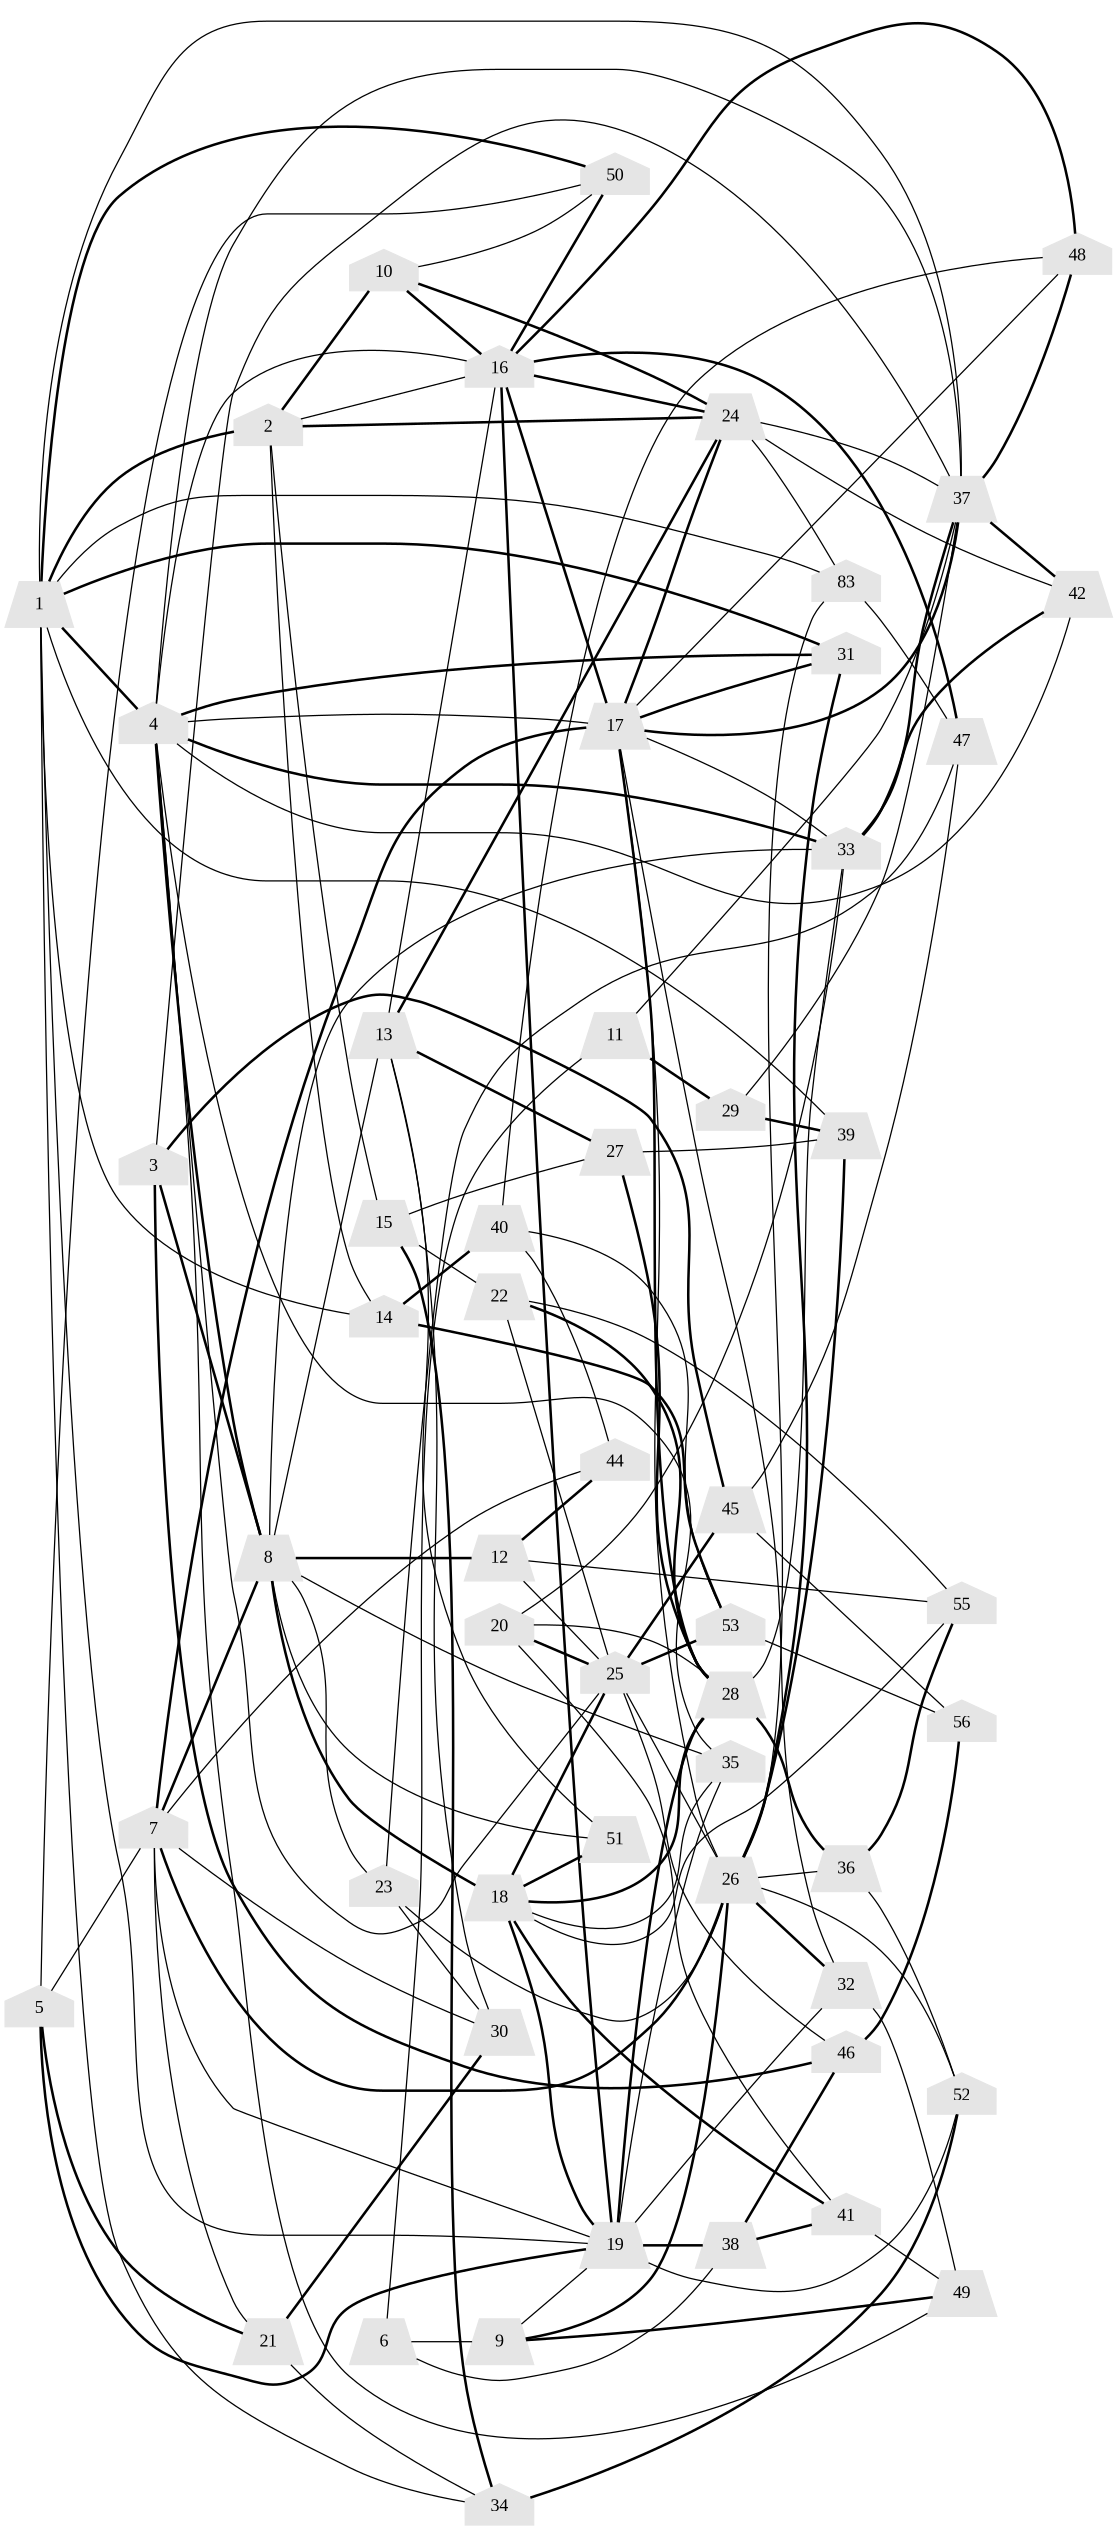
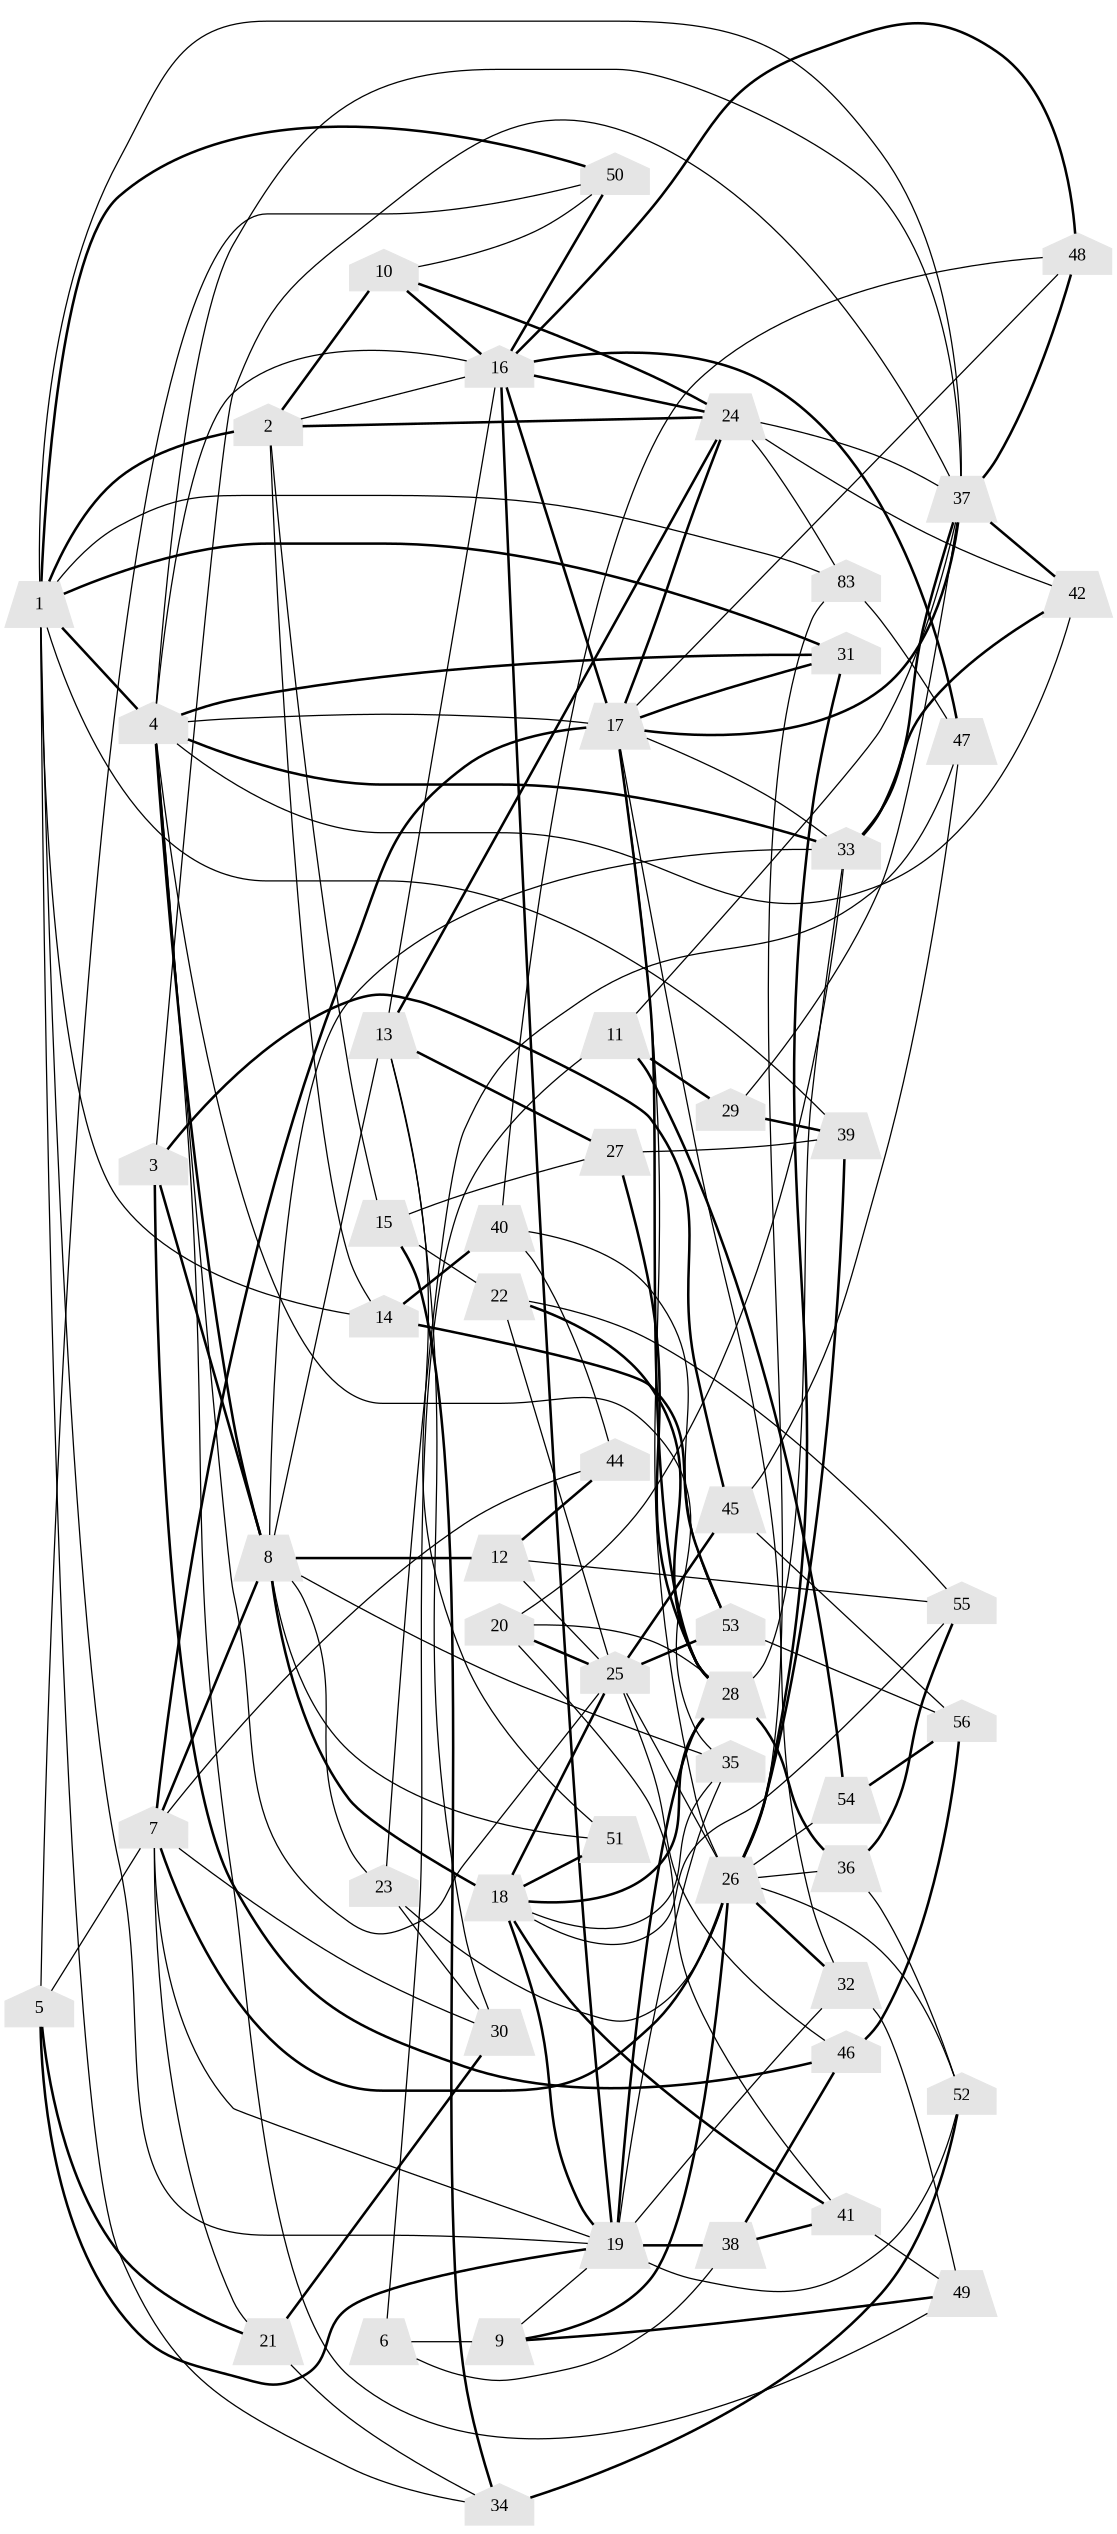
node "54": added
